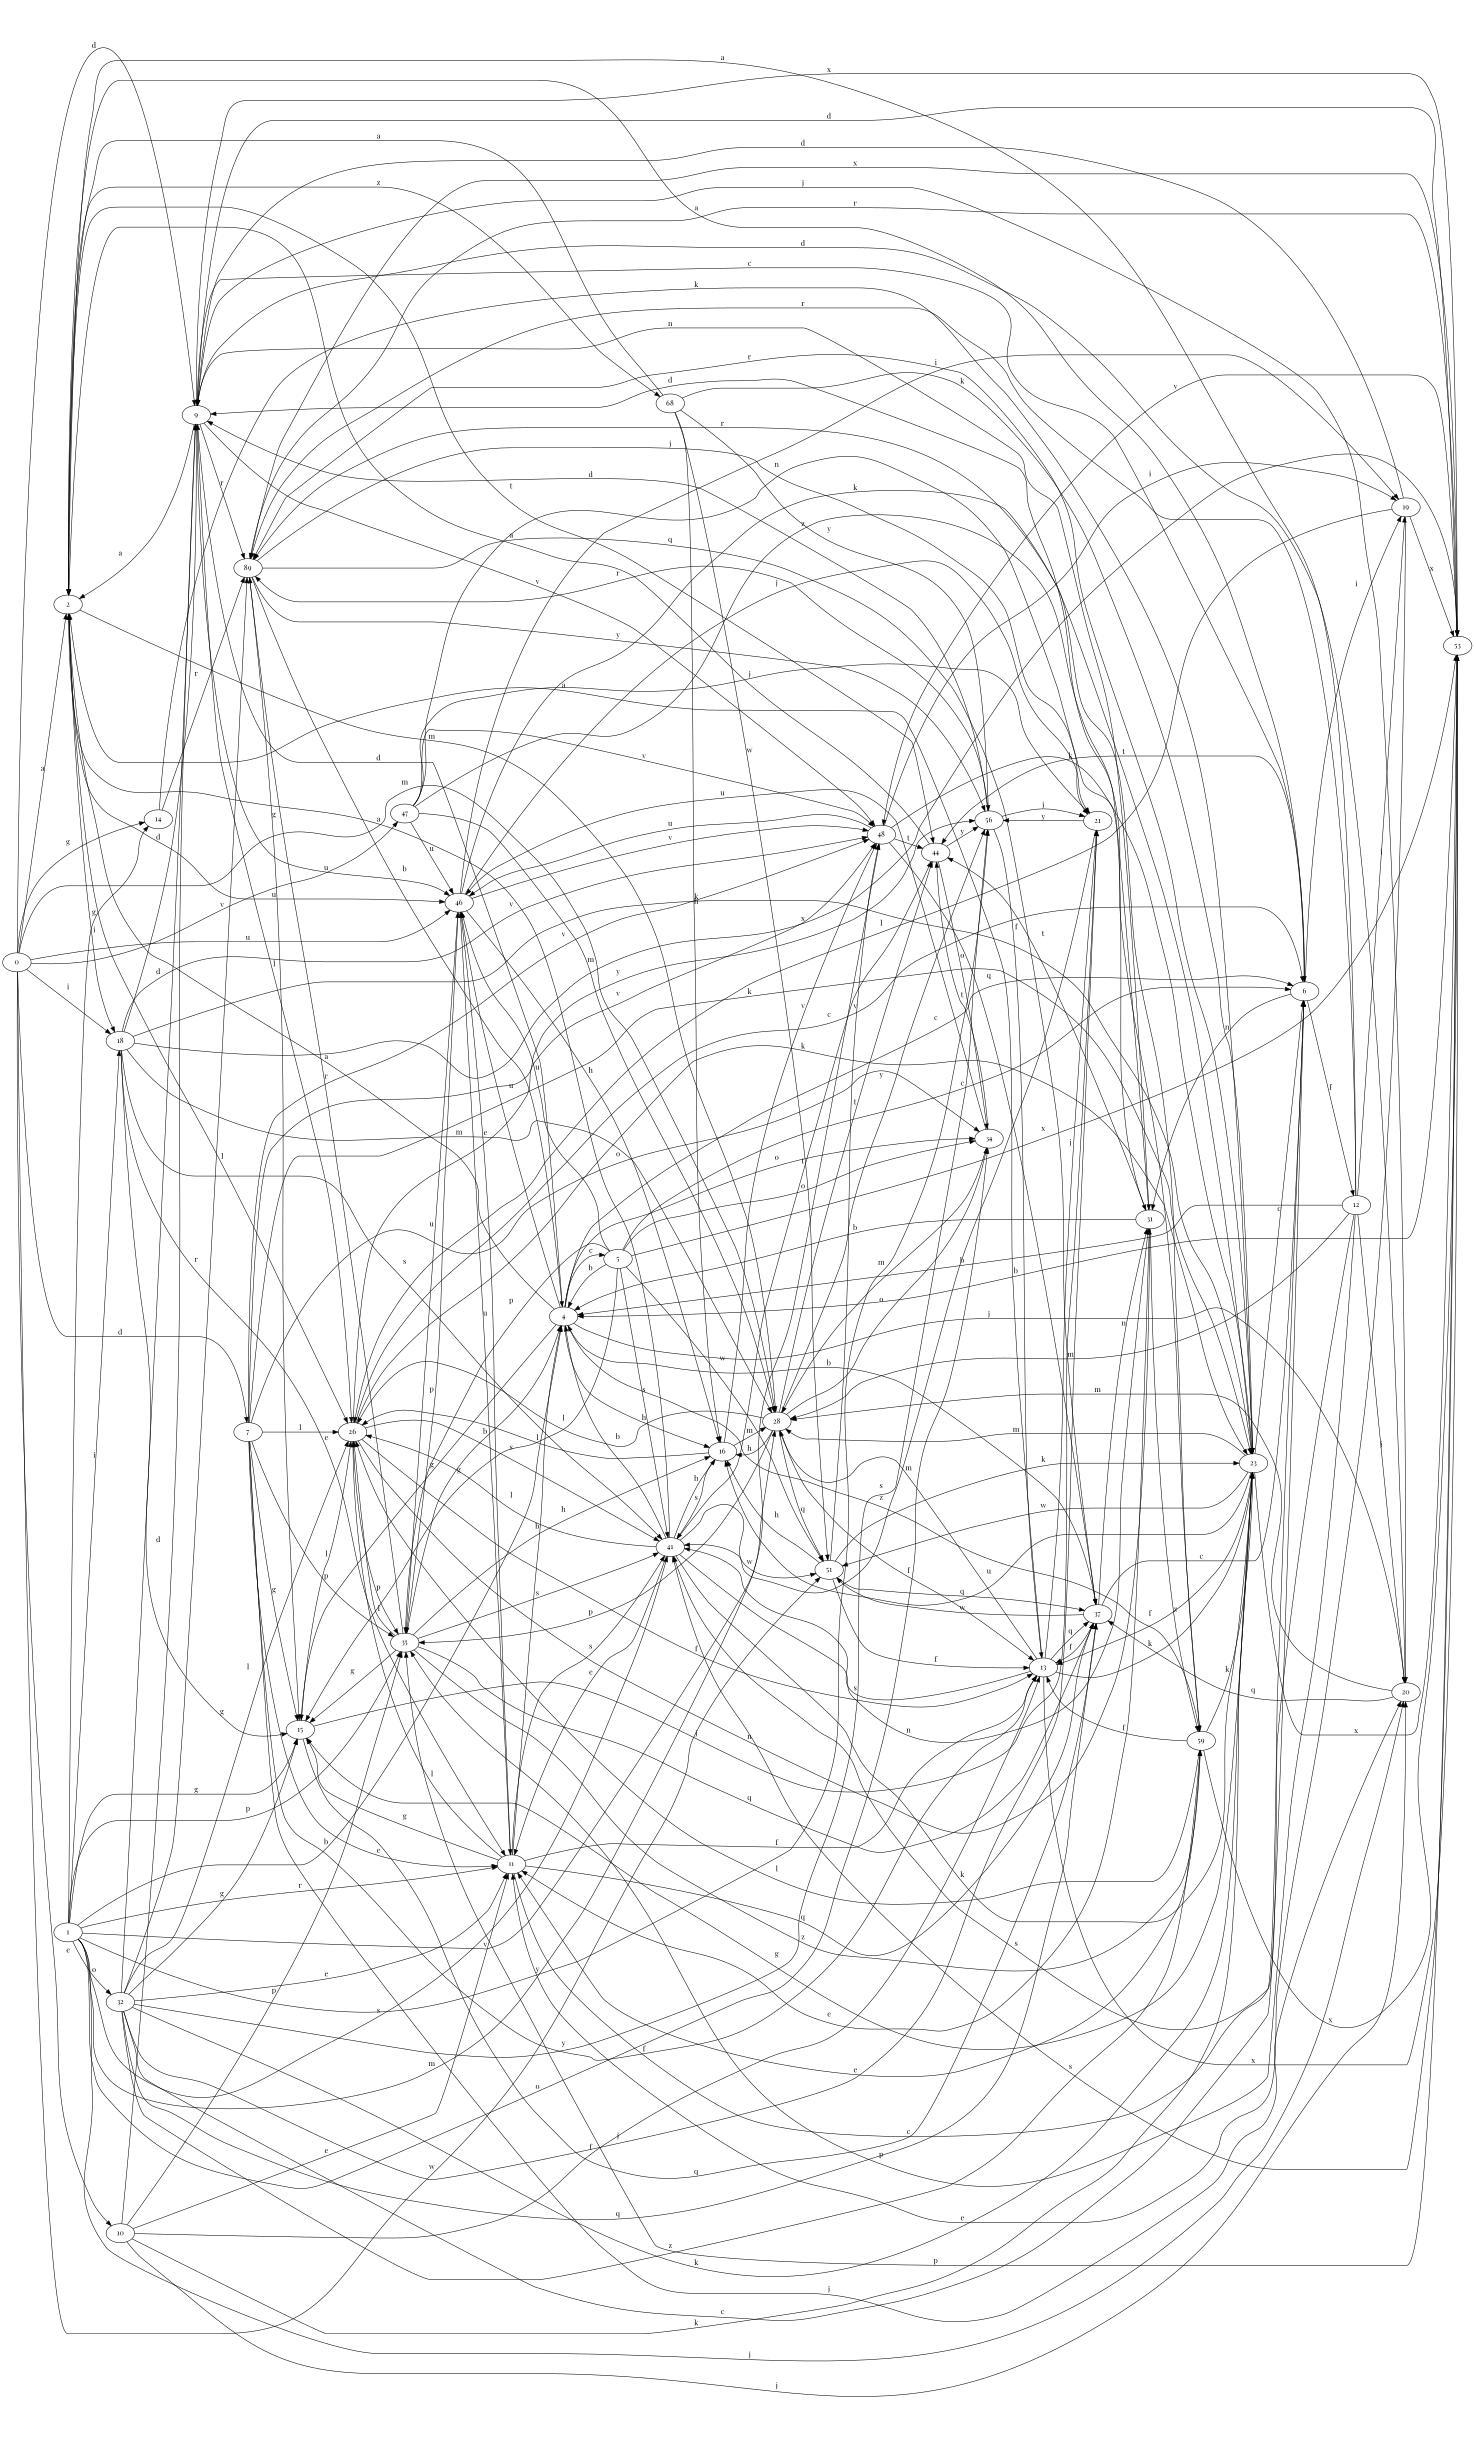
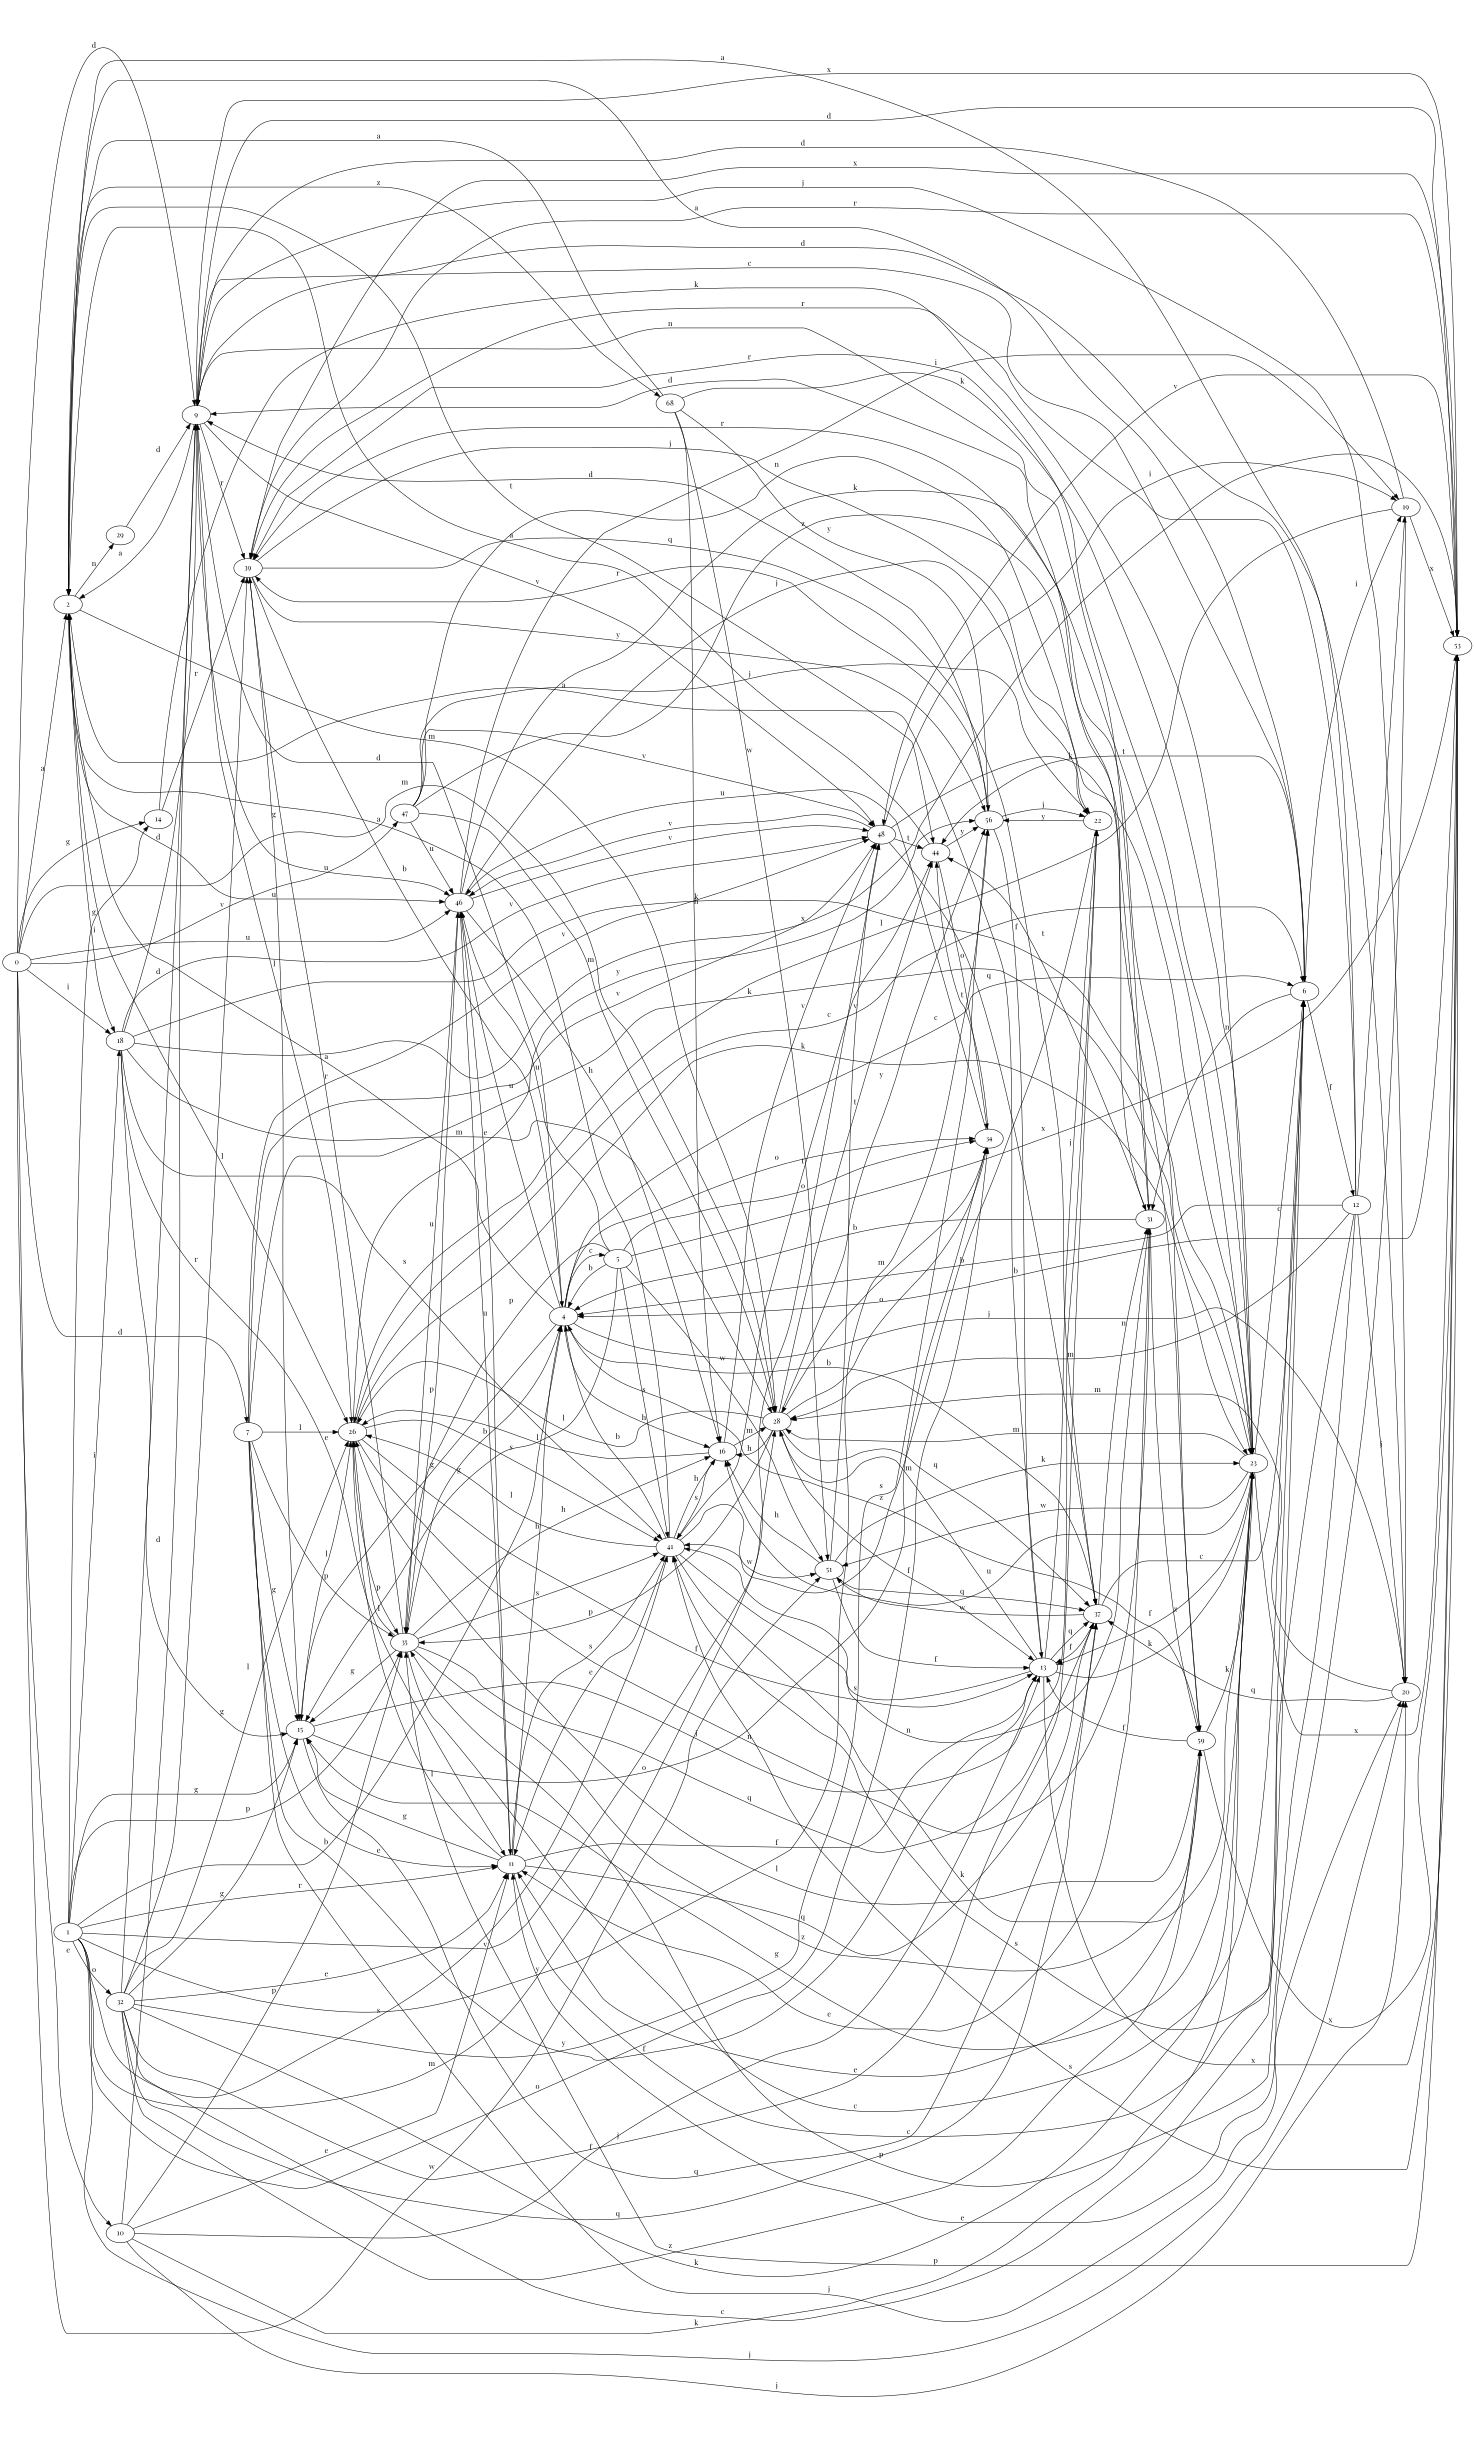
node "29": added
node "89": label "89" -> "39"
node "21": label "21" -> "22"
edge "48" -> "46": label "u" -> "v"
edge "5" -> "6": now "35" -> "6"
edge "7" -> "34": now "15" -> "34"
edge "28" -> "51": now "28" -> "37"
